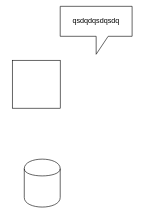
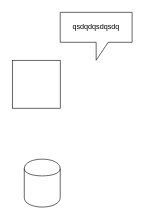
node "qsdqdqsdqsdq": moved (96, 30) -> (96, 36)
